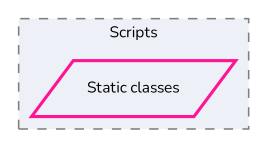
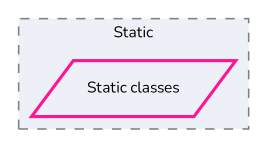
cluster "Scripts": label "Scripts" -> "Static"
